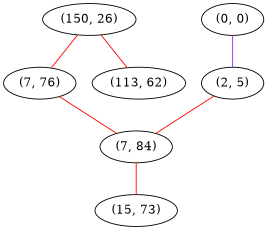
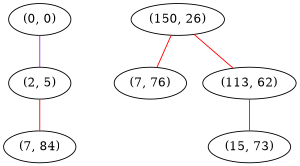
edge "(7, 76)" -- "(7, 84)": removed
edge "(7, 84)" -- "(15, 73)": now "(113, 62)" -- "(15, 73)"
